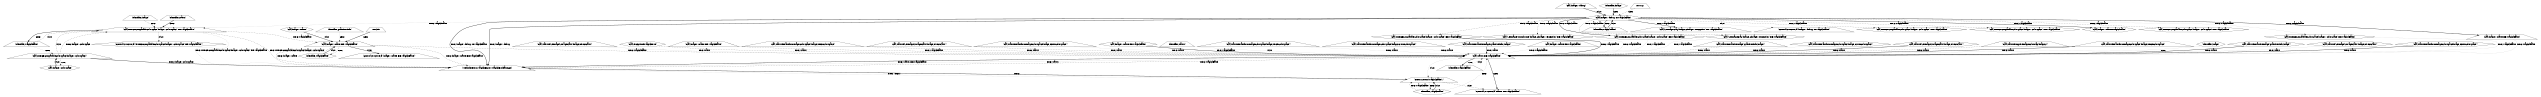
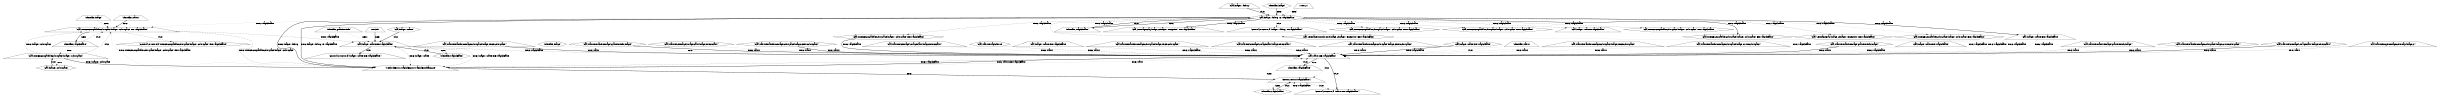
edge "(Call,image->debug != MagickFalse)" -> "(Call,image->matte=MagickFalse)": style bold -> dashed
node "(Call,image->matte=MagickFalse)": shape hexagon -> trapezium
node "(Call,exception=MagickTrue)": label "(Call,exception=MagickTrue)" -> "(Call,status=MagickTrue)"
edge "(MethodReturn,MagickExport MagickBooleanType)" -> "(Return,return(MagickFalse);)": label "DDG: " -> "CFG: "
edge "(Call,status == MagickFalse)" -> "(ControlStructure,if (status == MagickFalse))": label "CFG: " -> "AST: "
edge "(Return,return(MagickFalse);)" -> "(MethodReturn,MagickExport MagickBooleanType)": removed, label "DDG: <RET>"
